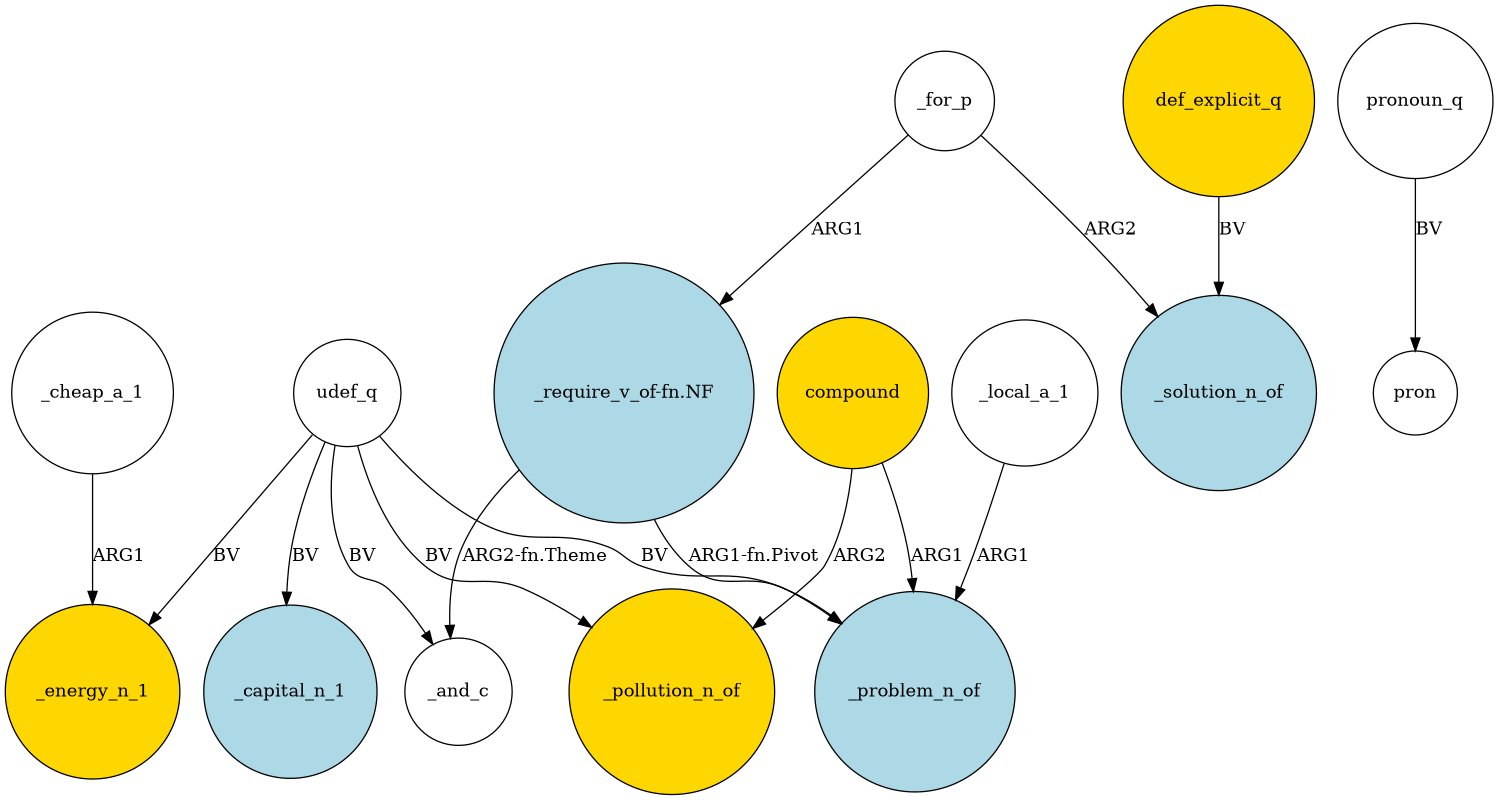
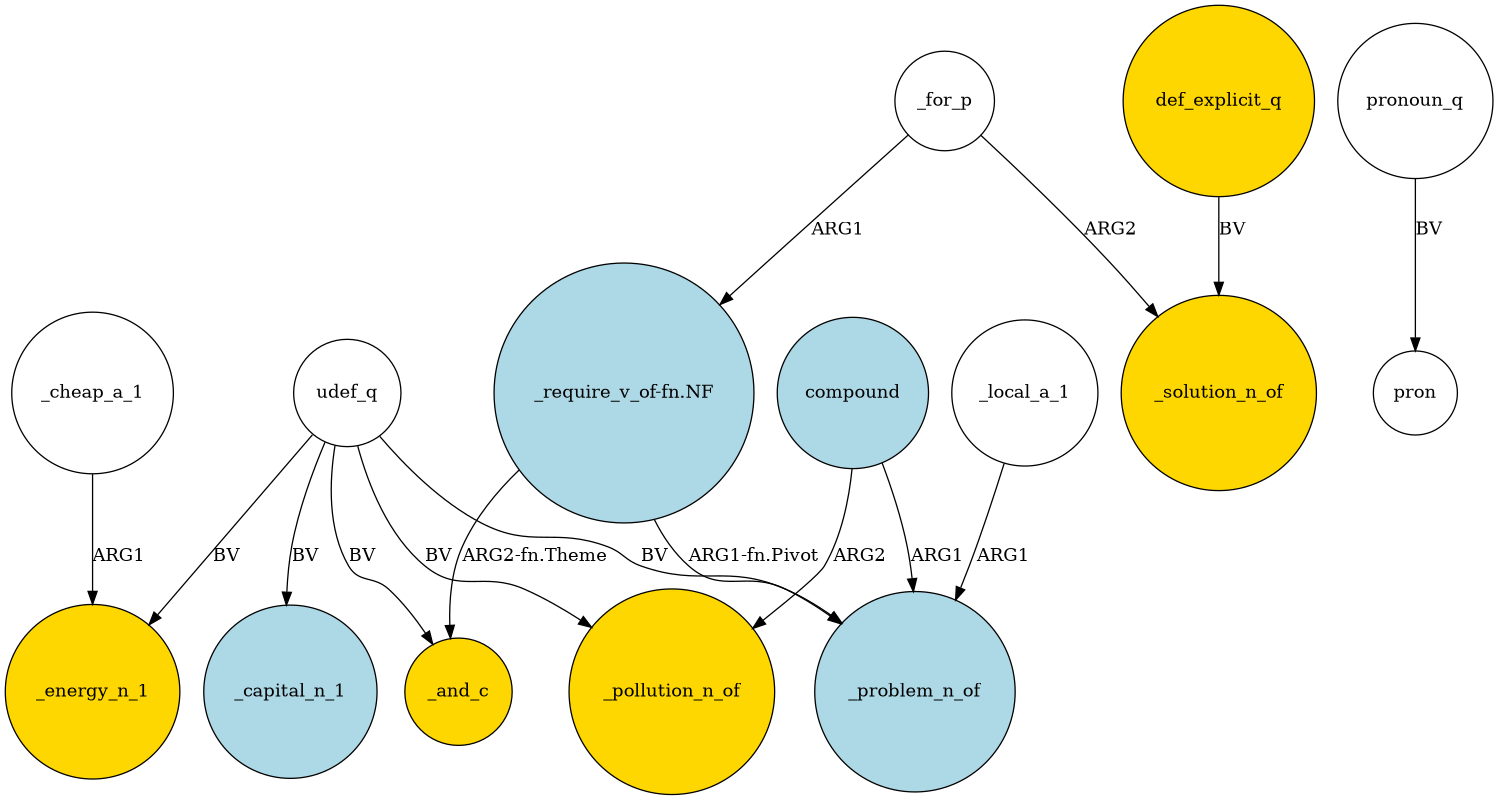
node "compound": fillcolor gold -> lightblue
node "_solution_n_of": fillcolor lightblue -> gold
node "_and_c": fillcolor white -> gold
